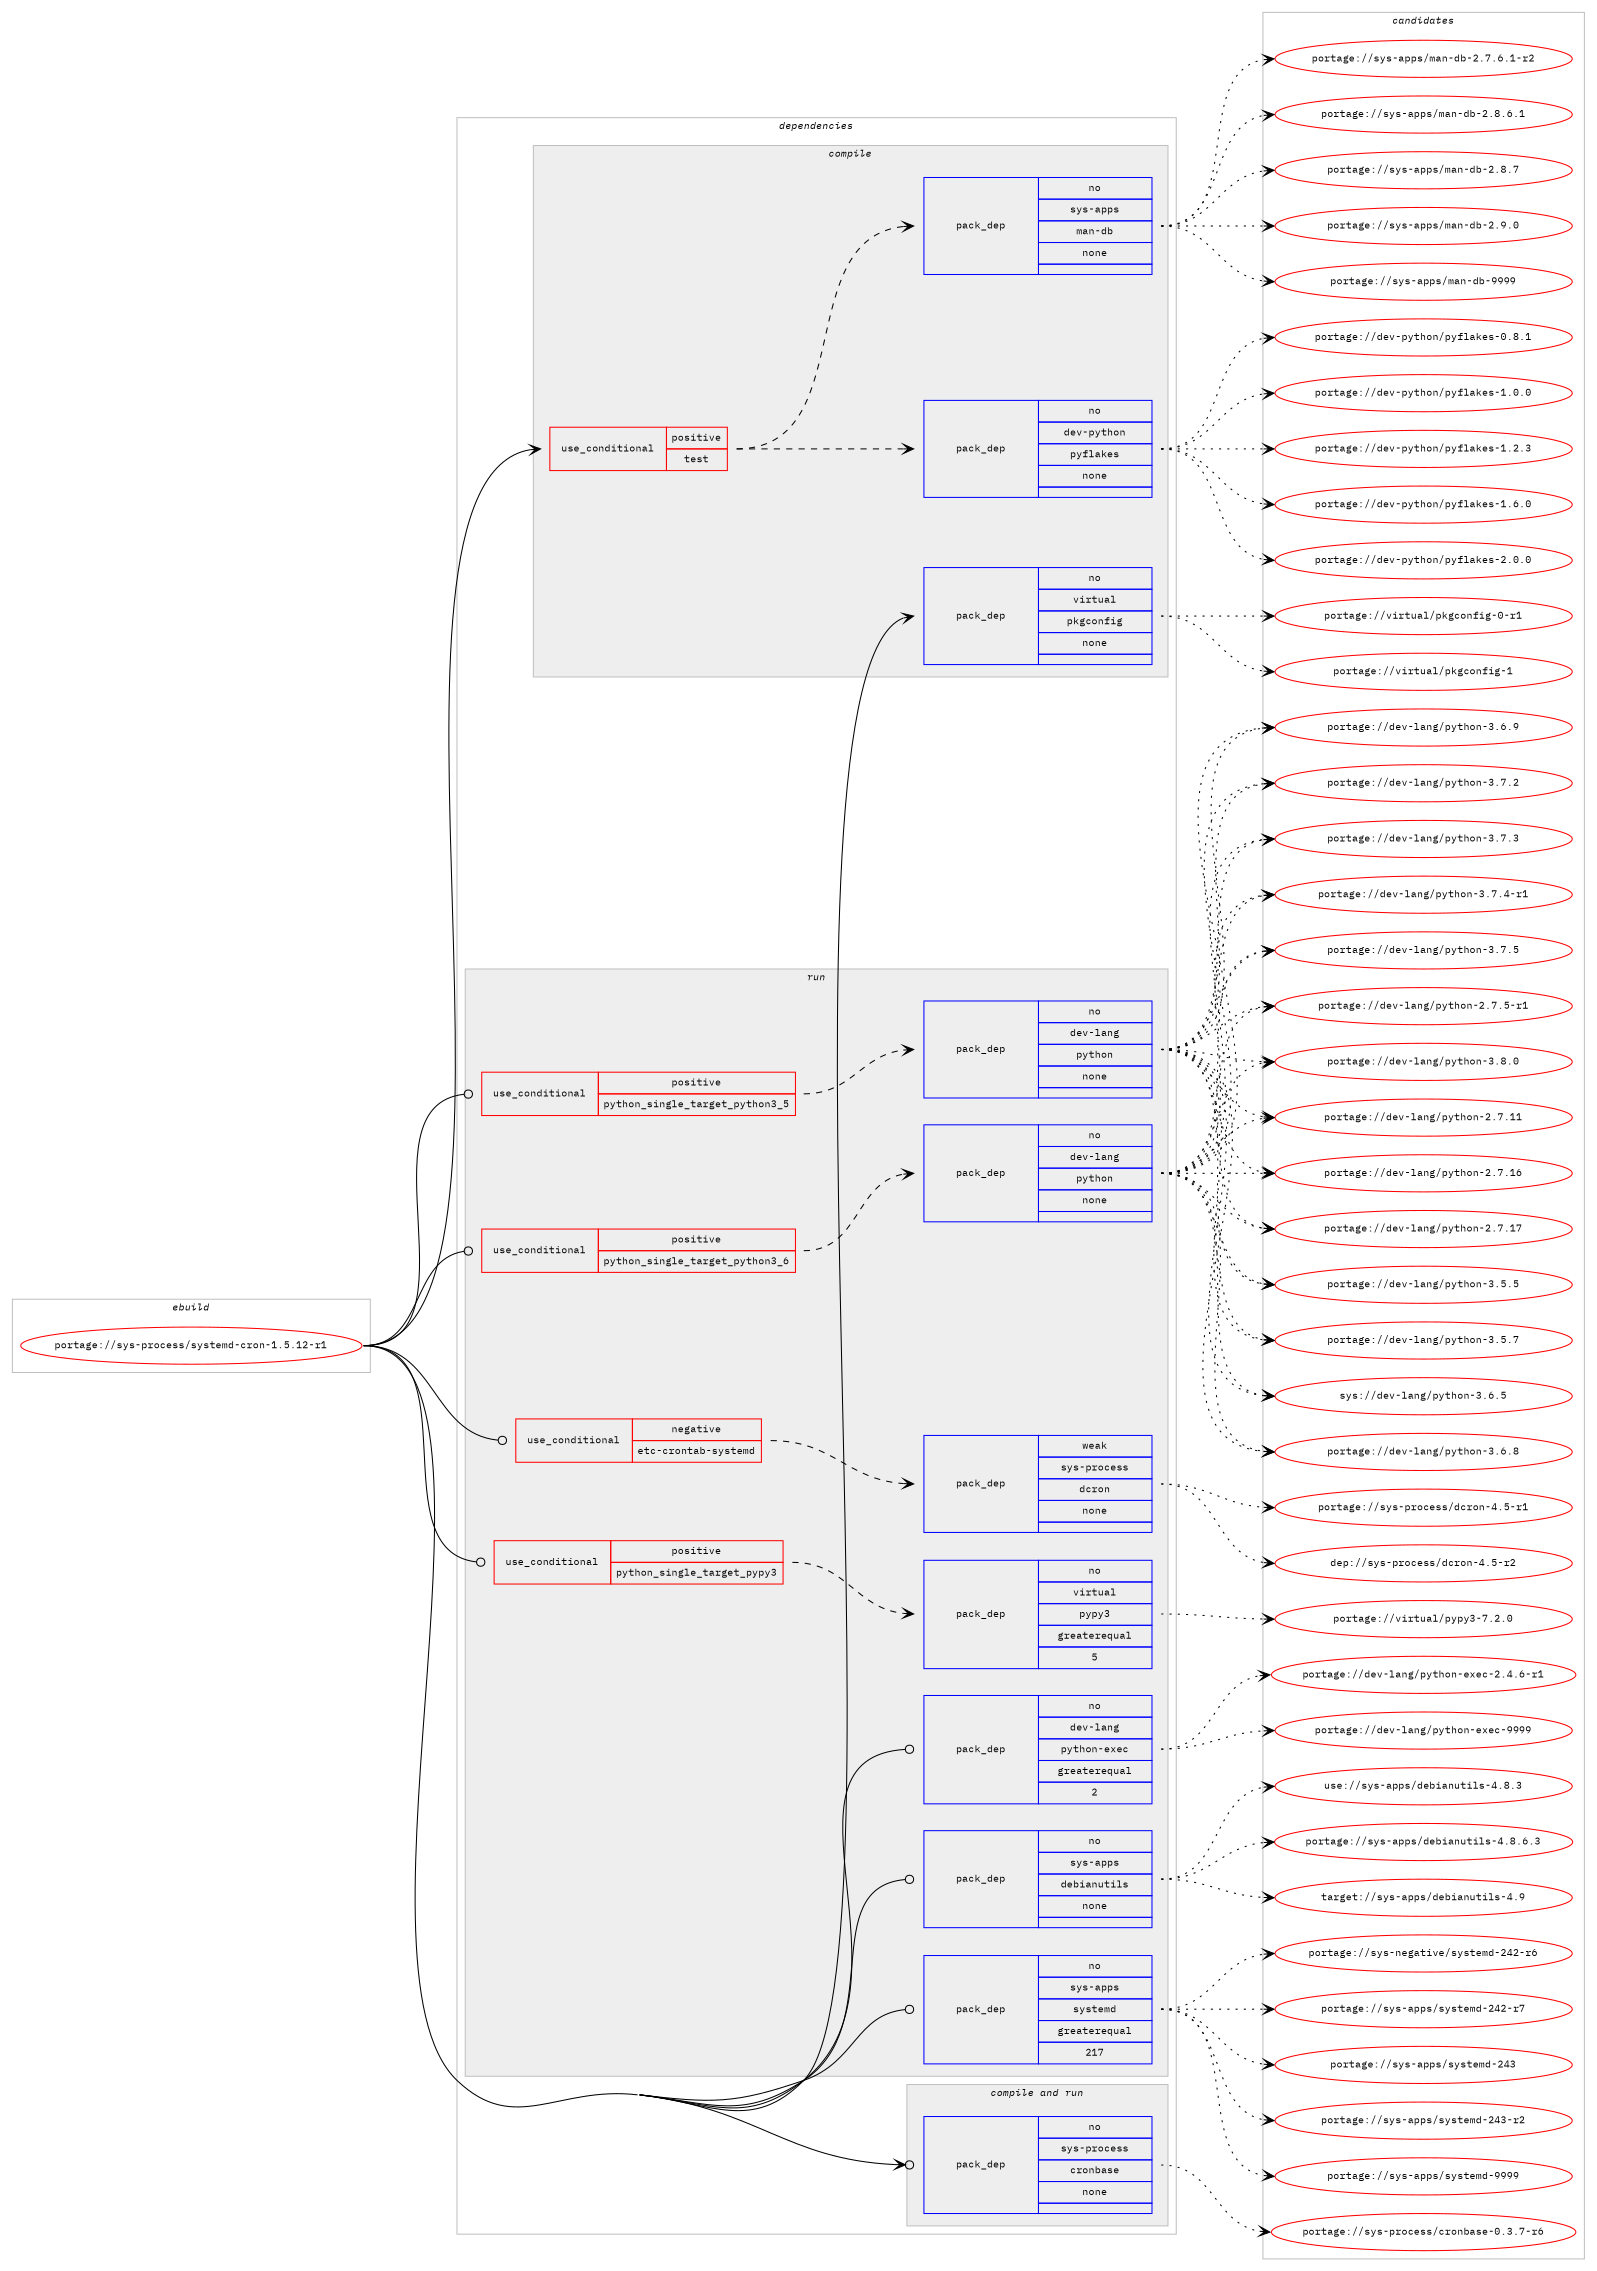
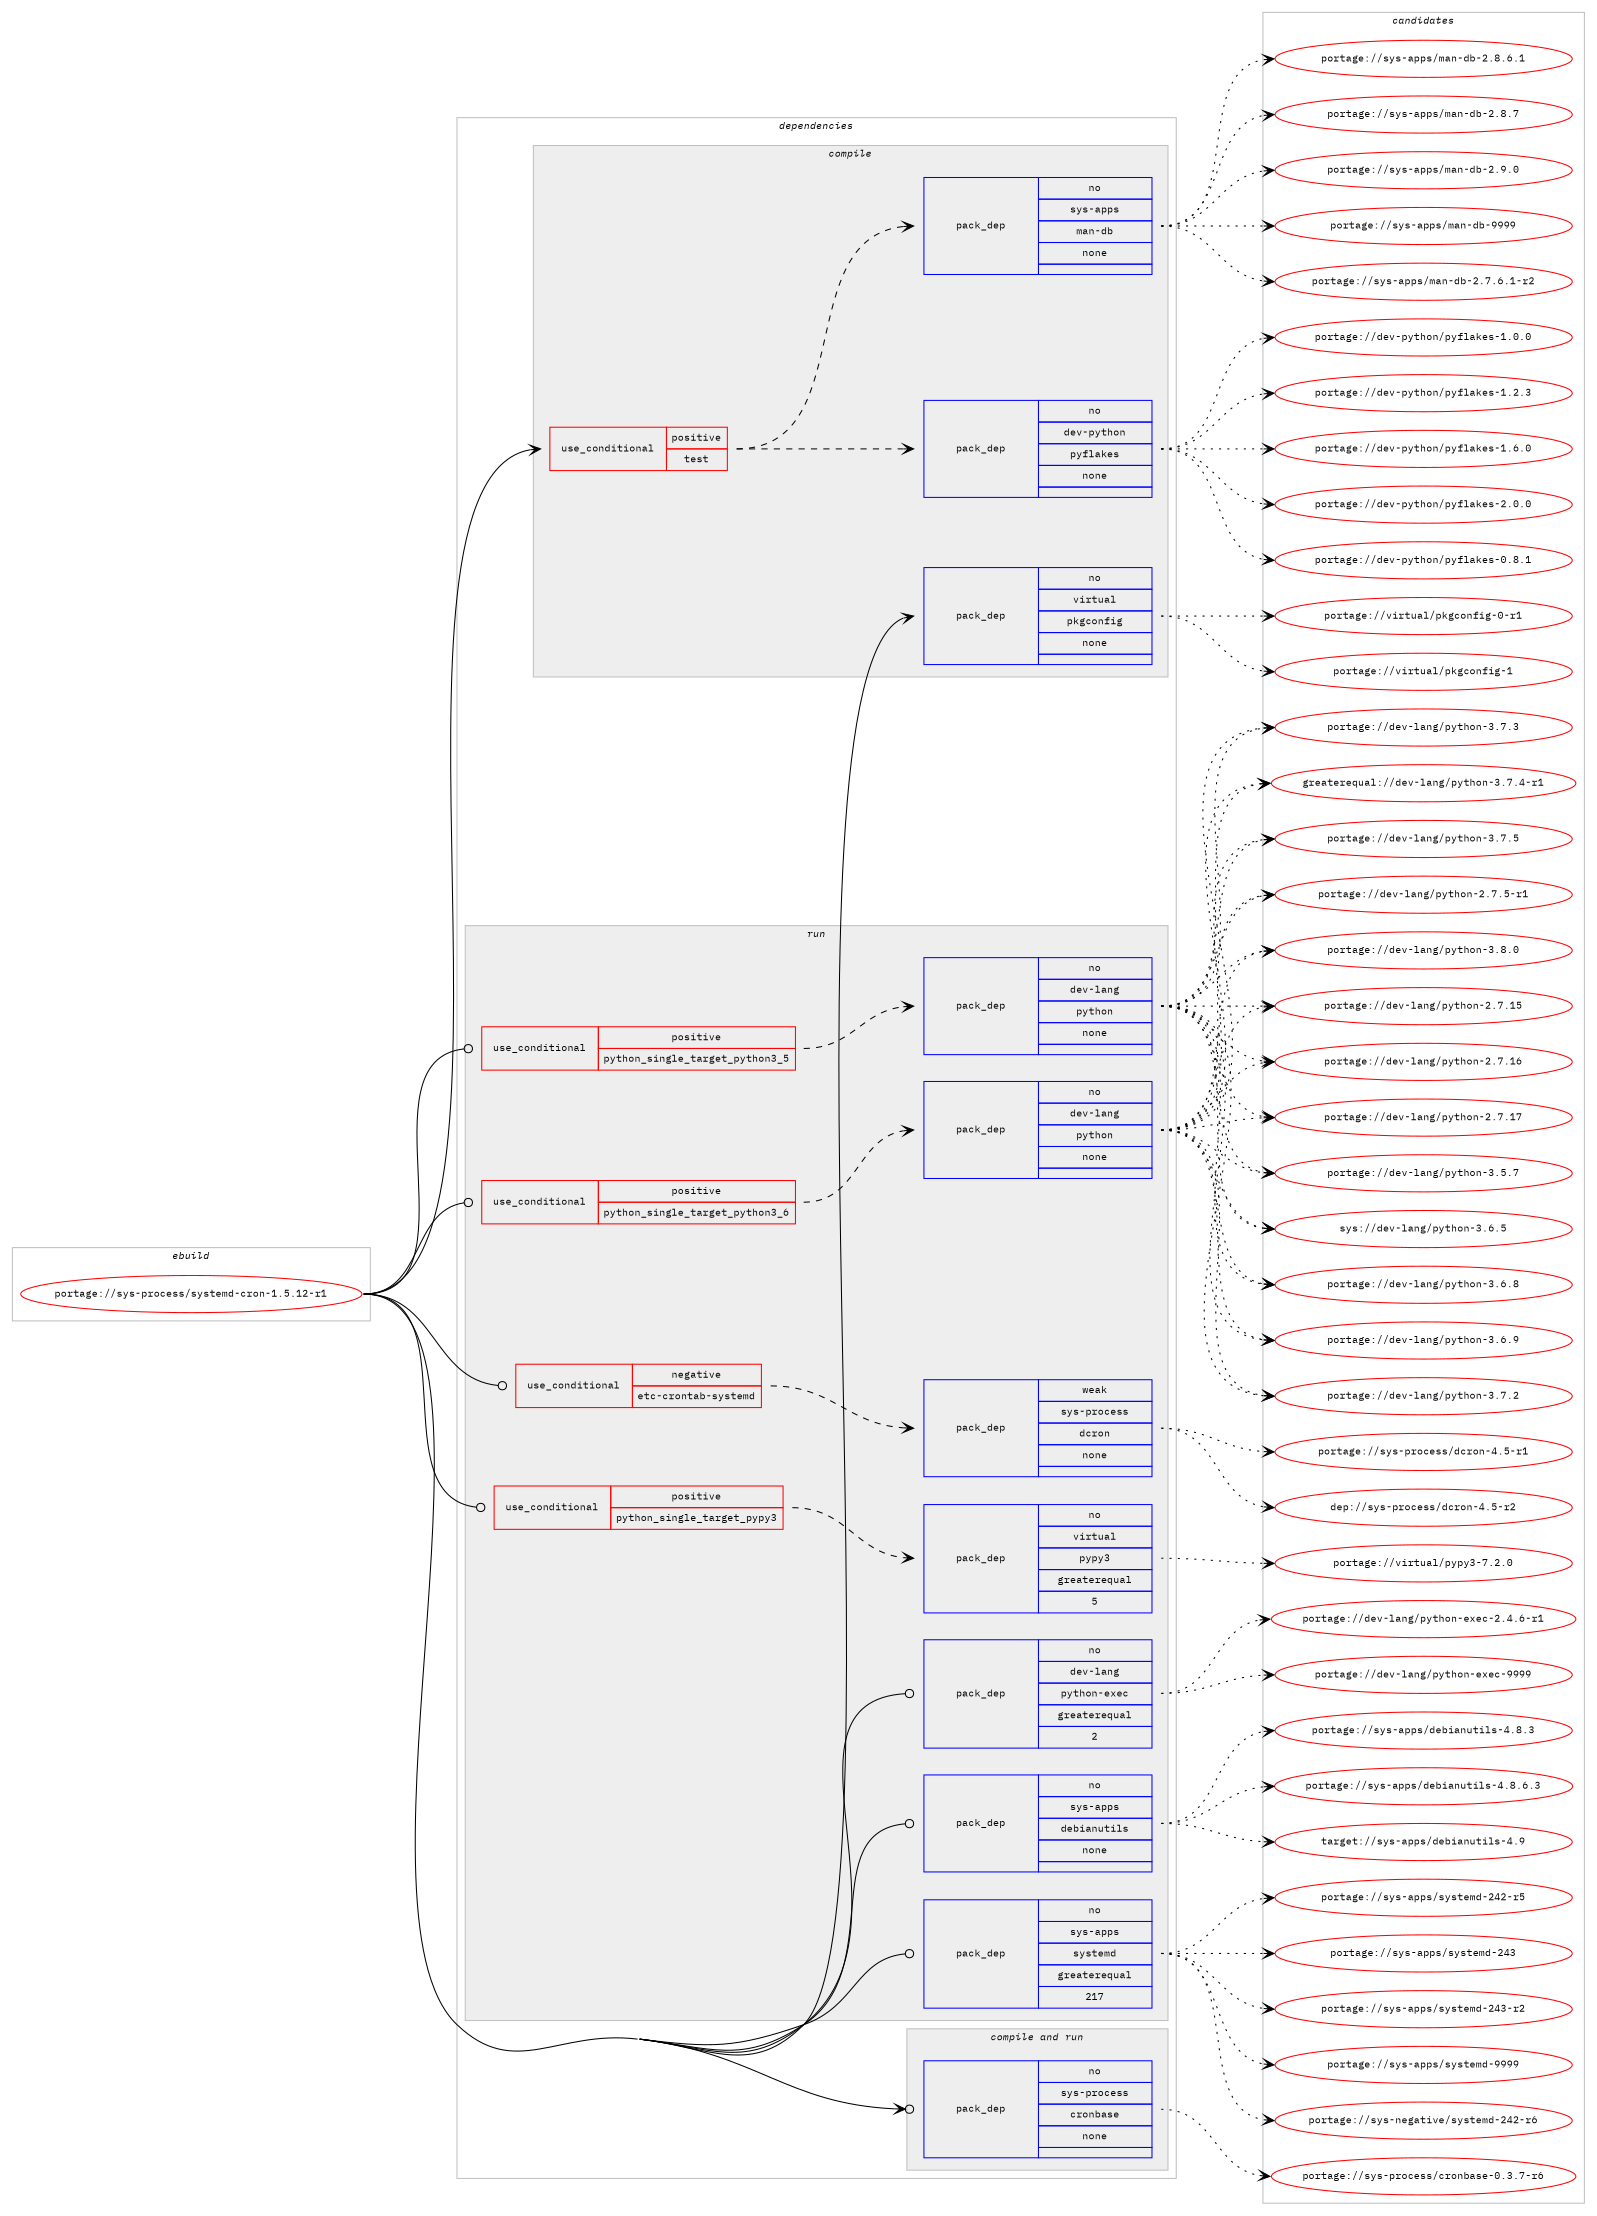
node "portage://dev-lang/python-3.7.4-r1": label "portage://dev-lang/python-3.7.4-r1" -> "greaterequal://dev-lang/python-3.7.4-r1"
node "portage://dev-lang/python-2.7.11": label "portage://dev-lang/python-2.7.11" -> "portage://dev-lang/python-2.7.15"
node "portage://dev-lang/python-3.5.5": removed
node "use://sys-apps/debianutils-4.8.3": label "use://sys-apps/debianutils-4.8.3" -> "portage://sys-apps/debianutils-4.8.3"
node "portage://sys-apps/systemd-242-r7": label "portage://sys-apps/systemd-242-r7" -> "portage://sys-apps/systemd-242-r5"
